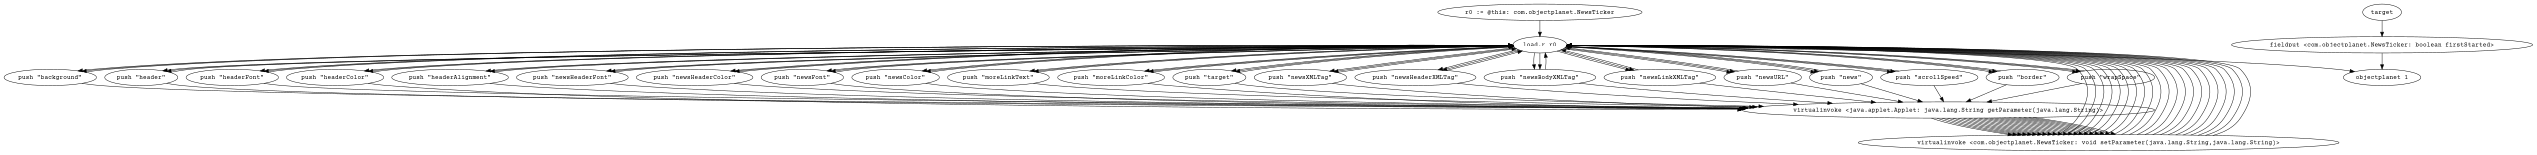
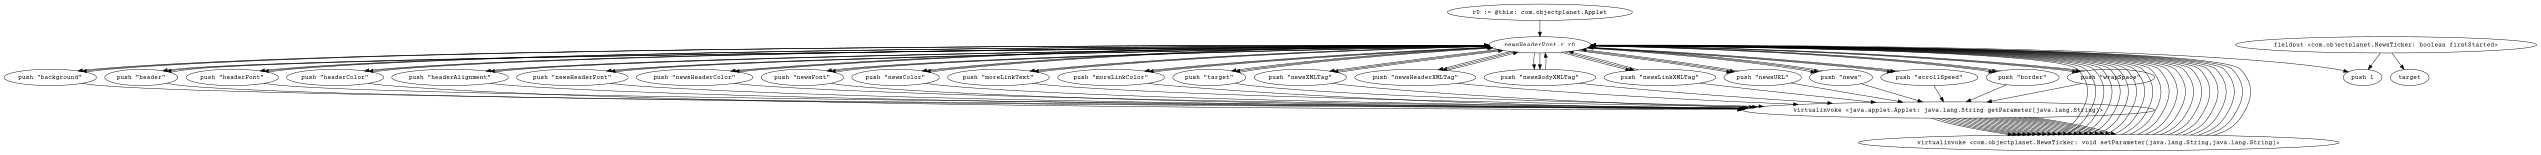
node "r0 := @this: com.objectplanet.NewsTicker": label "r0 := @this: com.objectplanet.NewsTicker" -> "r0 := @this: com.objectplanet.Applet"
edge "target" -> "fieldput <com.objectplanet.NewsTicker: boolean firstStarted>": reversed
node "load.r r0": label "load.r r0" -> "newsHeaderFont.r r0"
node "objectplanet 1": label "objectplanet 1" -> "push 1"
